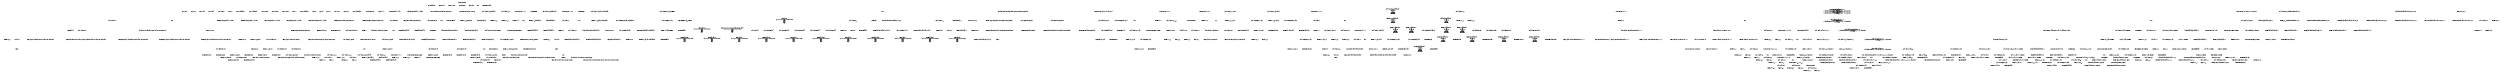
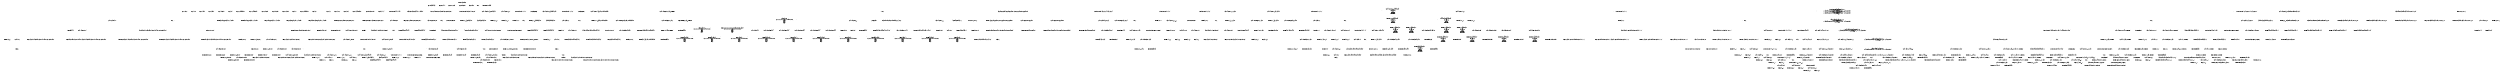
node "(LOCAL,v25: int)": removed
node "(IDENTIFIER,hapd,ap_check_sa_query_timeout(hapd, v13))": removed
